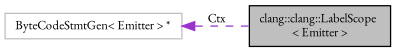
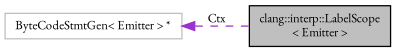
node "clang::clang::LabelScope < Emitter >": label "clang::clang::LabelScope < Emitter >" -> "clang::interp::LabelScope < Emitter >"
